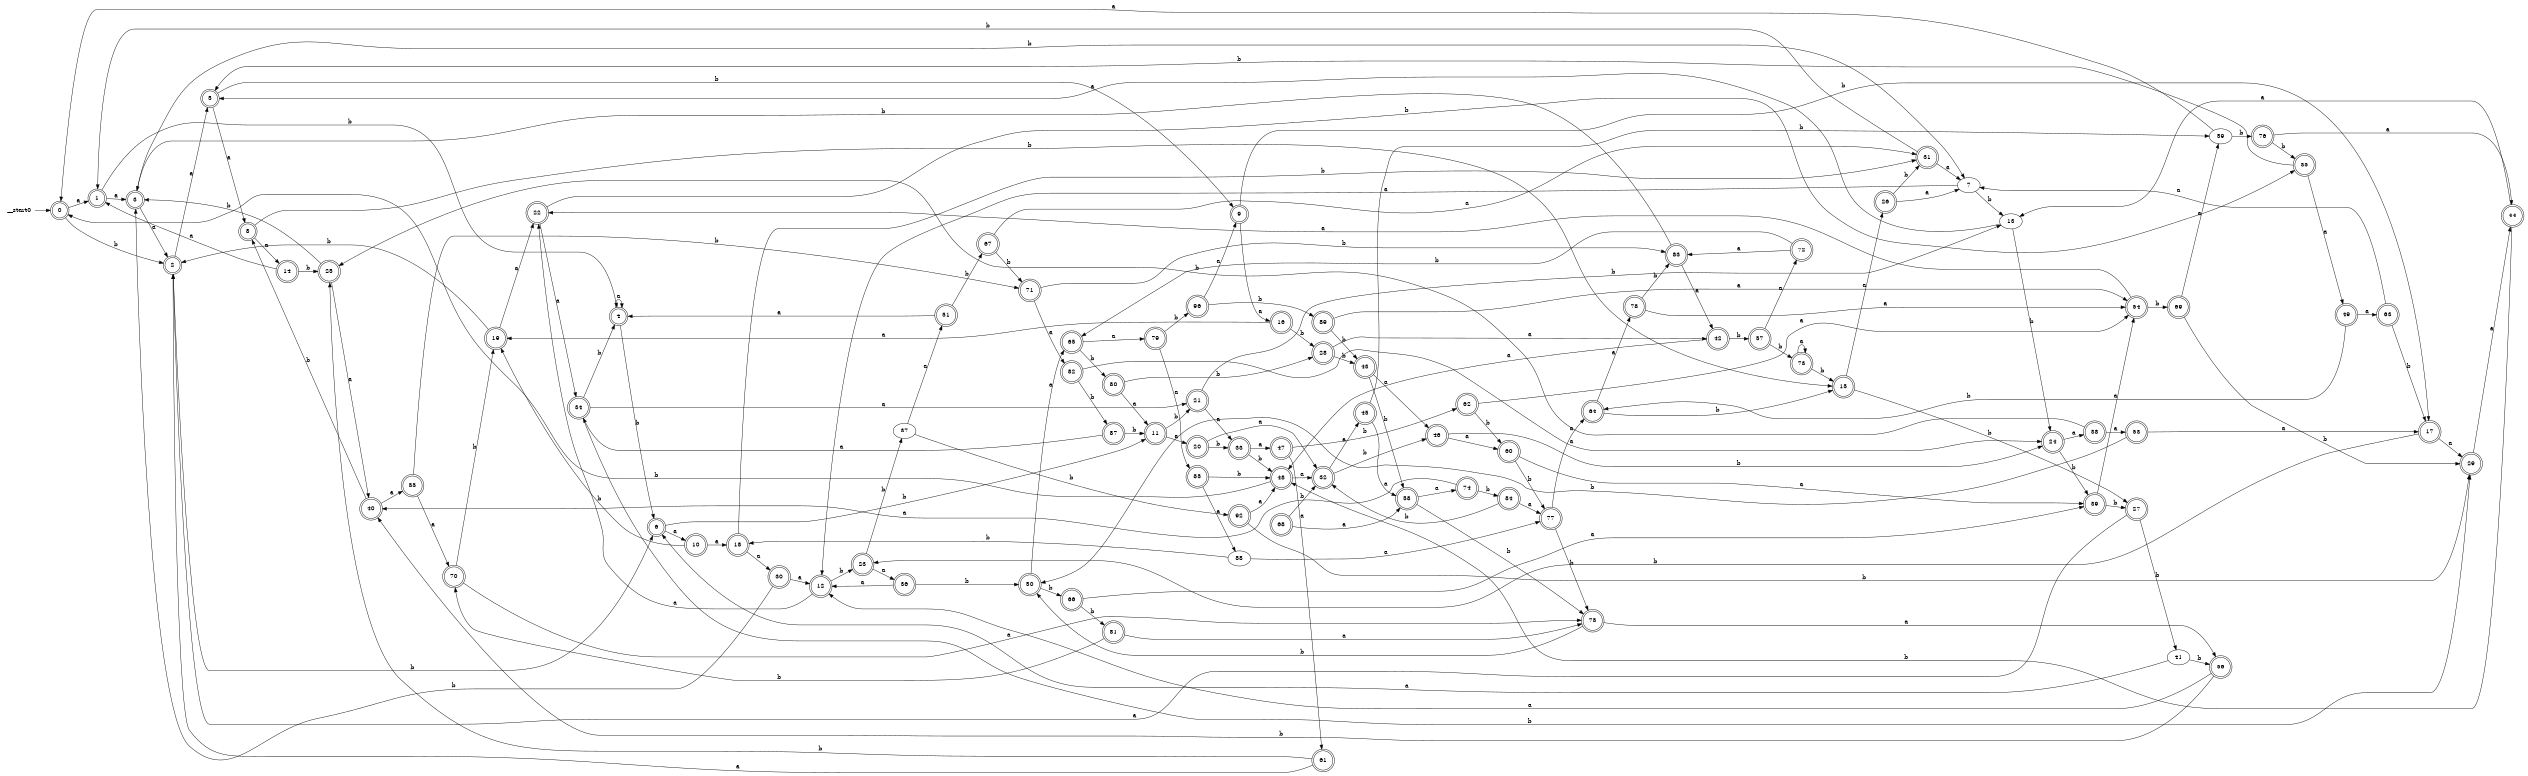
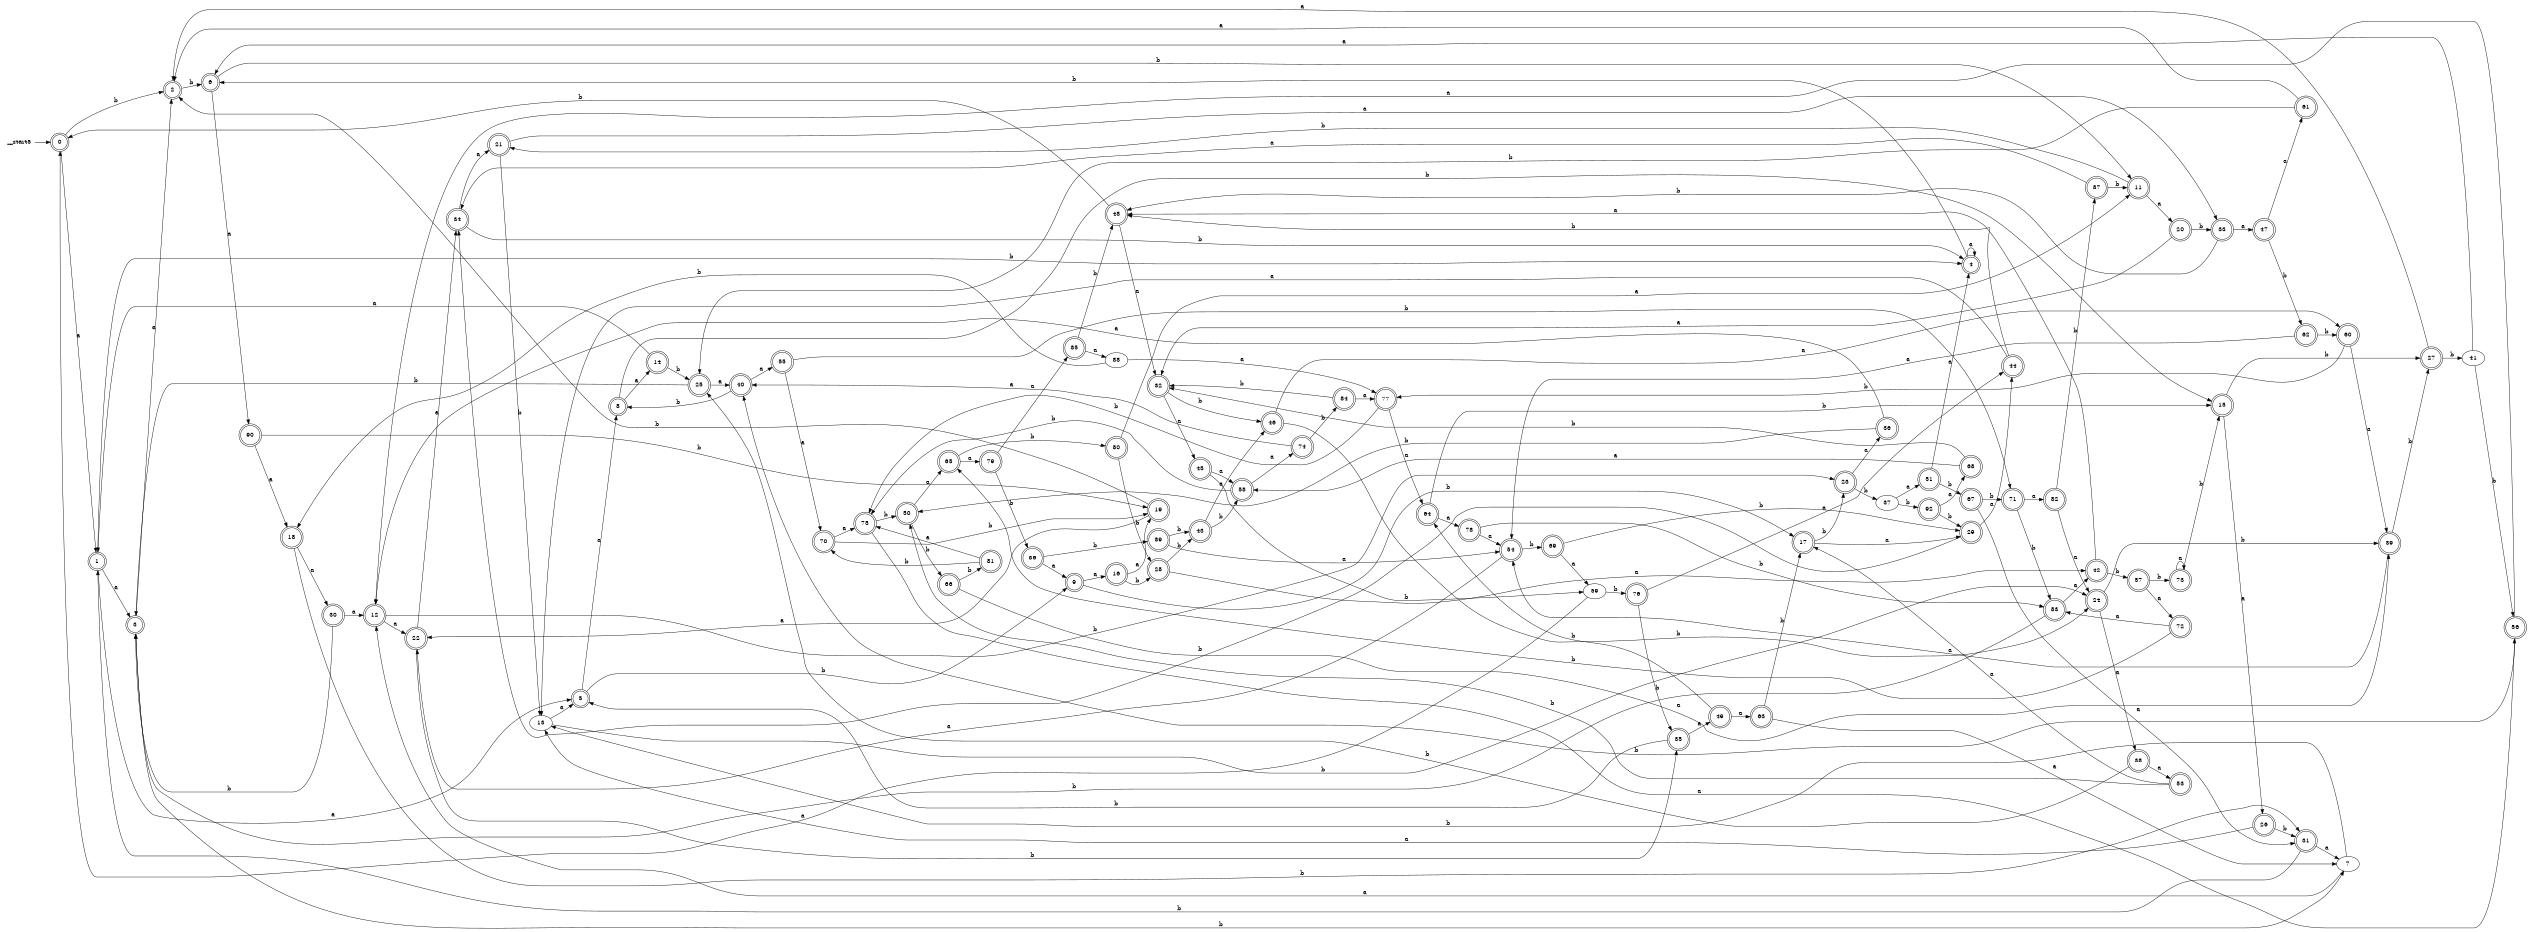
edge "2" -> "5": now "1" -> "5"
edge "26" -> "7": now "26" -> "13"
node "__start0": label "__start0" -> "__start5"
node "96": label "96" -> "86"
edge "92" -> "48": now "92" -> "68"
node "10": label "10" -> "90"
edge "34" -> "29": reversed
